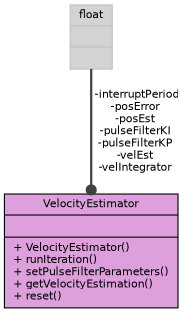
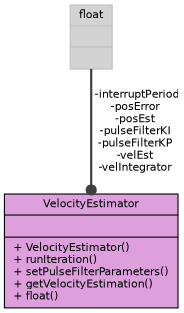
node "VelocityEstimator": text "+ reset()" -> "+ float()"
